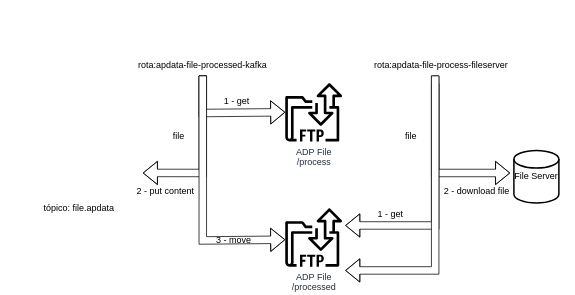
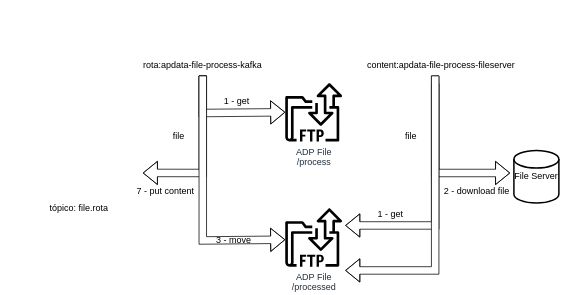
node "rota:apdata-file-processed-kafka": label "rota:apdata-file-processed-kafka" -> "rota:apdata-file-process-kafka"
node "rota:apdata-file-process-fileserver": label "rota:apdata-file-process-fileserver" -> "content:apdata-file-process-fileserver"
node "2 - put content": label "2 - put content" -> "7 - put content"
node "tópico: file.apdata": label "tópico: file.apdata" -> "tópico: file.rota"
